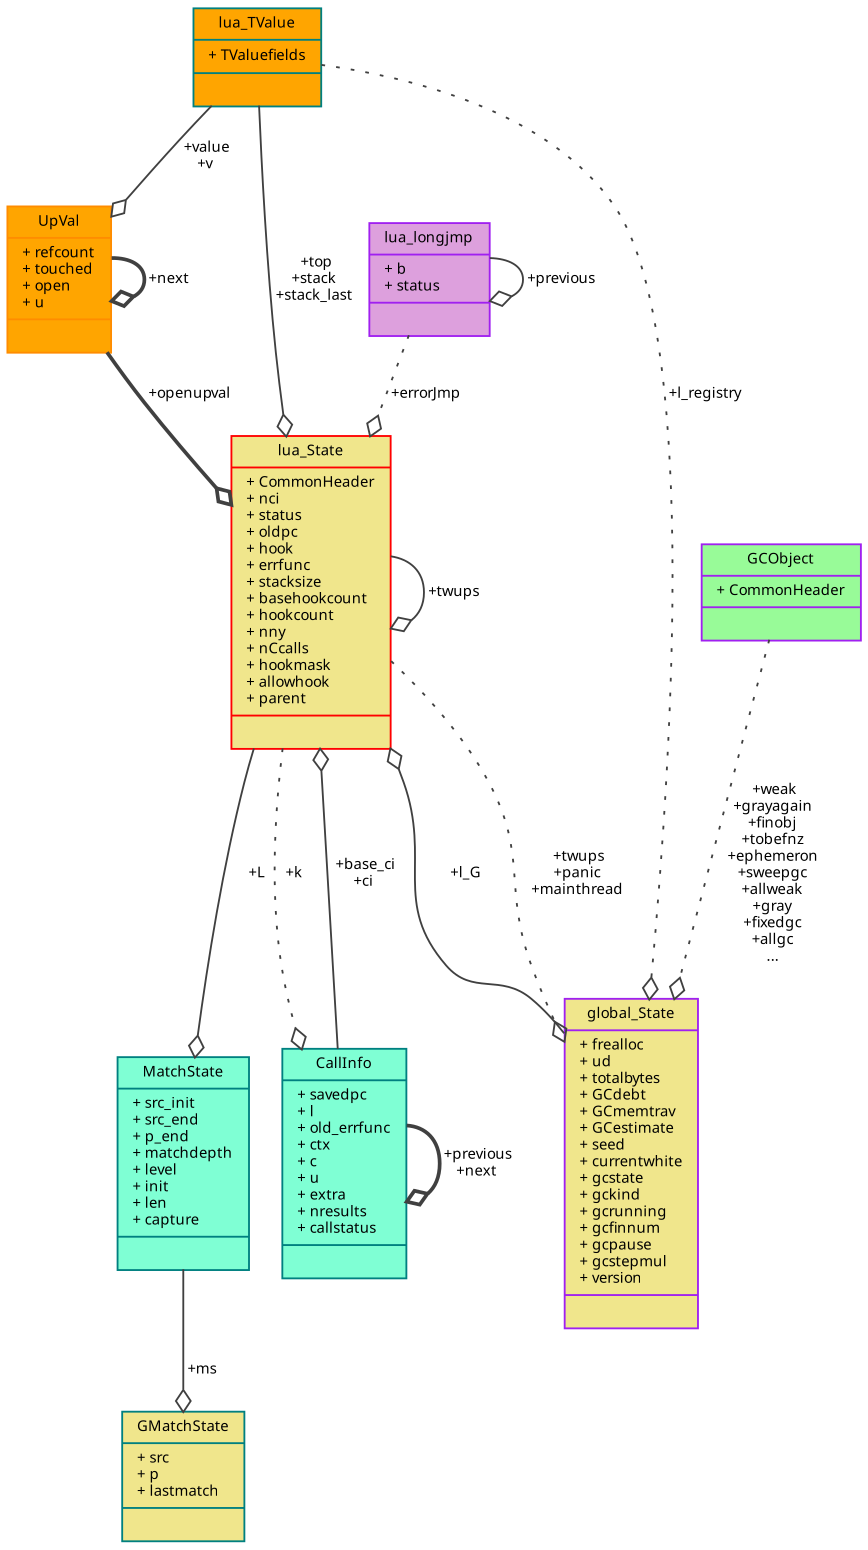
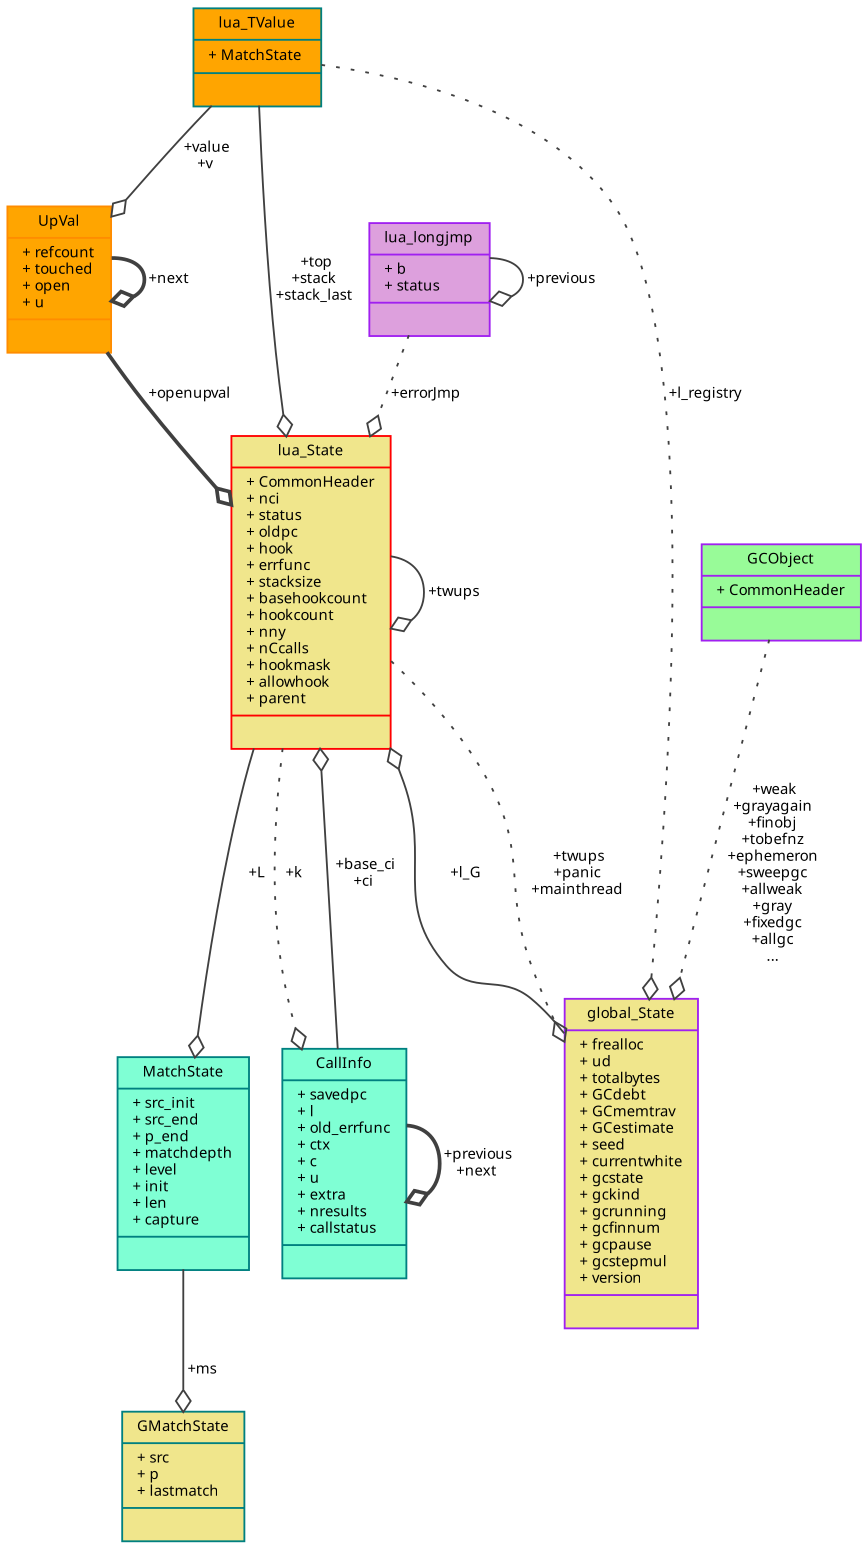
node "lua_TValue": text "+ TValuefields" -> "+ MatchState"
